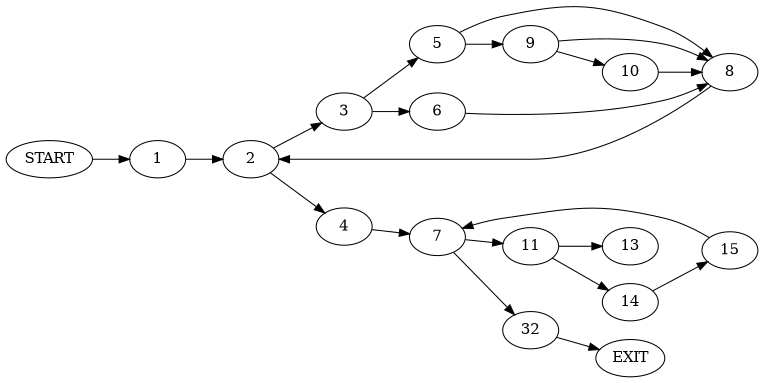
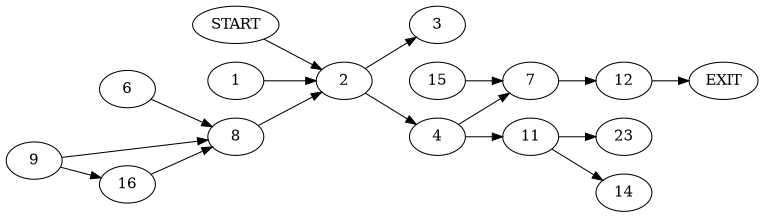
node "5": removed
node "10": label "10" -> "16"
edge "3" -> "6": removed
edge "START" -> "1": now "START" -> "2"
edge "7" -> "11": now "4" -> "11"
node "13": label "13" -> "23"
edge "14" -> "15": removed
node "32": label "32" -> "12"
